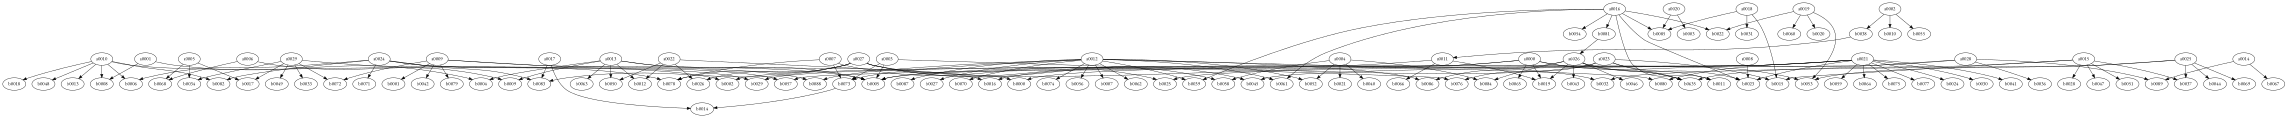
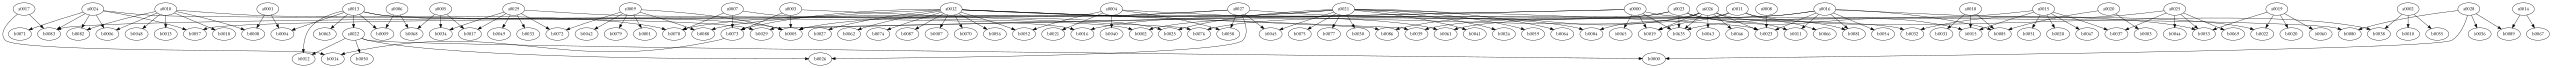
edge "b0081" -> "a6026": reversed
edge "b0038" -> "a0011": reversed
edge "a0013" -> "b0050": now "a0013" -> "a0022"
